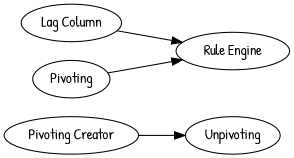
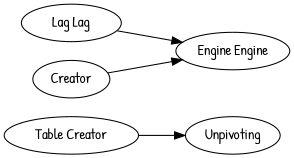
node "Lag Column": label "Lag Column" -> "Lag Lag"
node "Rule Engine": label "Rule Engine" -> "Engine Engine"
node "Pivoting": label "Pivoting" -> "Creator"
node "Pivoting Creator": label "Pivoting Creator" -> "Table Creator"
